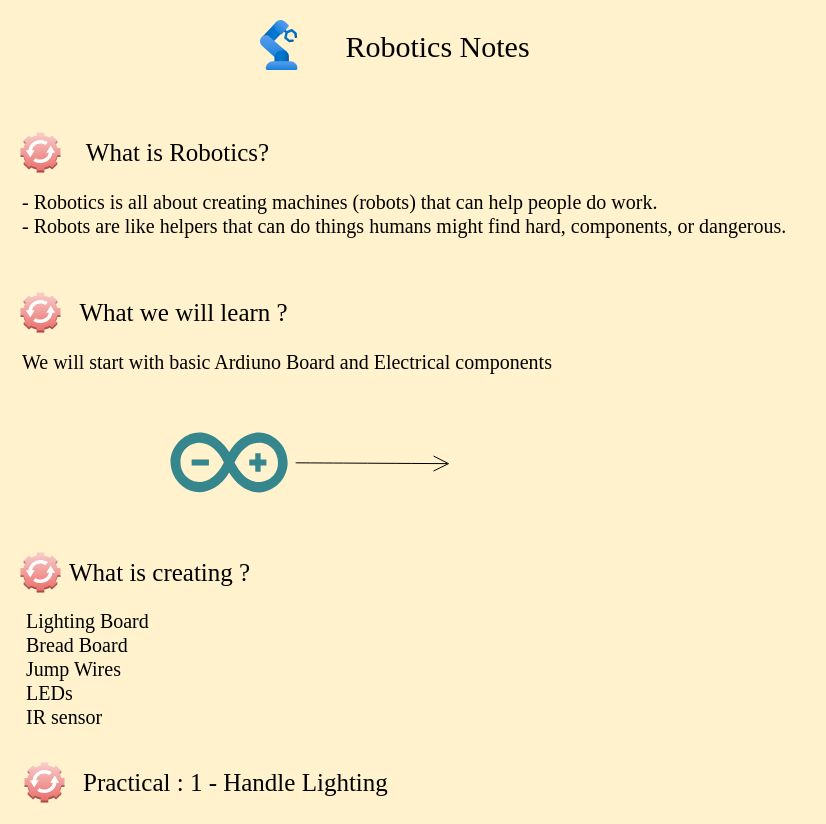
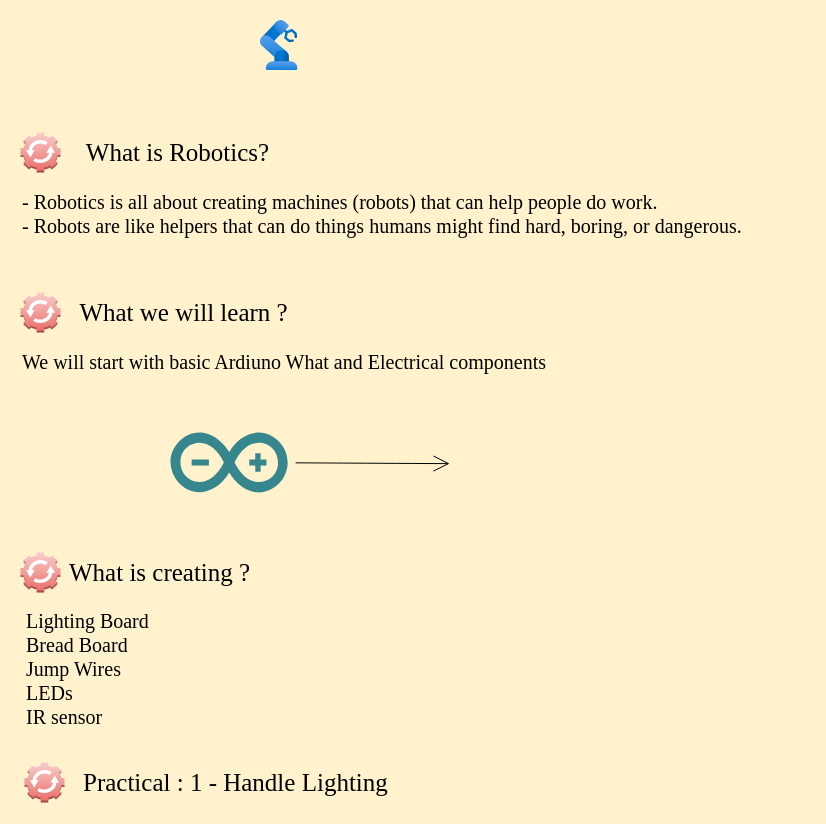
node "Robotics Notes": removed
node "- Robotics is all about creating machines (robots) that can help people do work. - Robots are like helpers that can do things humans might find hard, components, or dangerous.": label "- Robotics is all about creating machines (robots) that can help people do work. - Robots are like helpers that can do things humans might find hard, components, or dangerous." -> "- Robotics is all about creating machines (robots) that can help people do work. - Robots are like helpers that can do things humans might find hard, boring, or dangerous."
node "We will start with basic Ardiuno Board and Electrical components": label "We will start with basic Ardiuno Board and Electrical components" -> "We will start with basic Ardiuno What and Electrical components"
